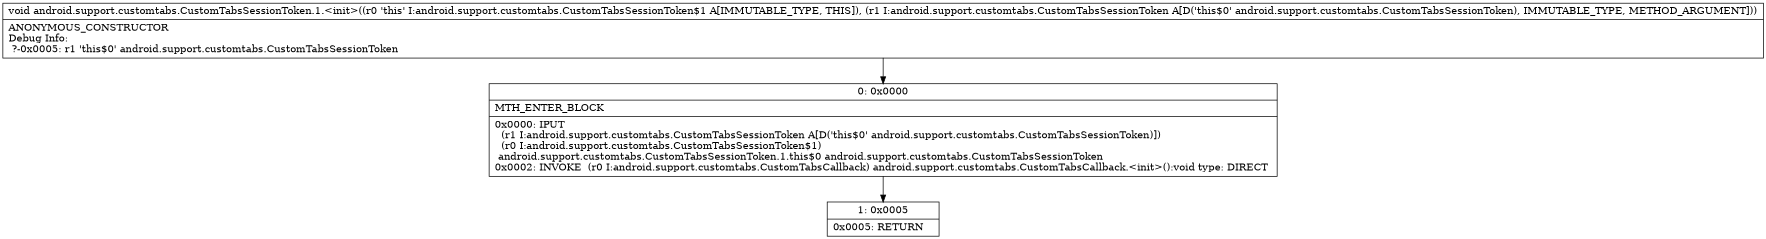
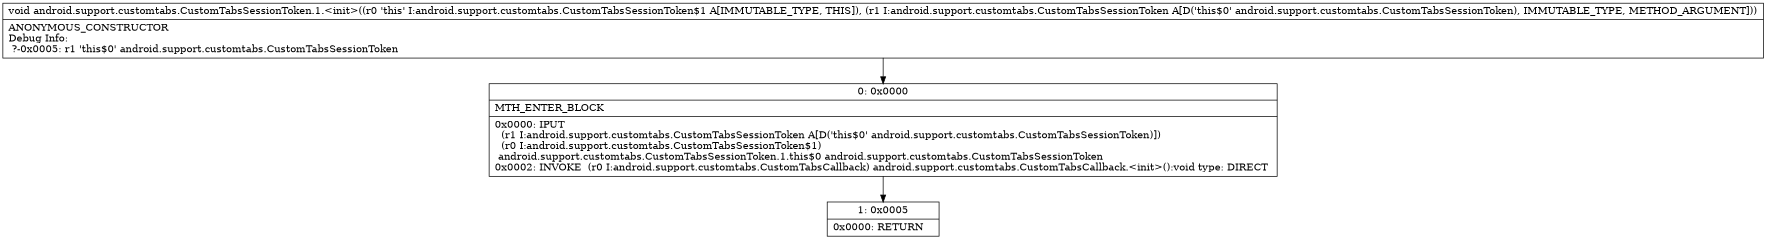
node "1: 0x0005": text "0x0005: RETURN" -> "0x0000: RETURN"
